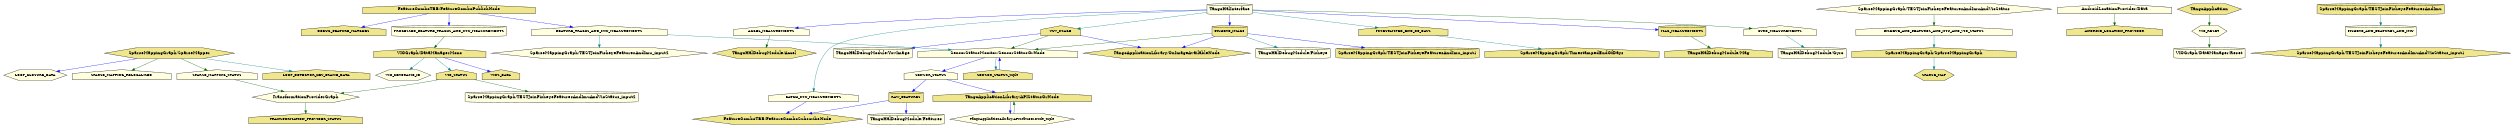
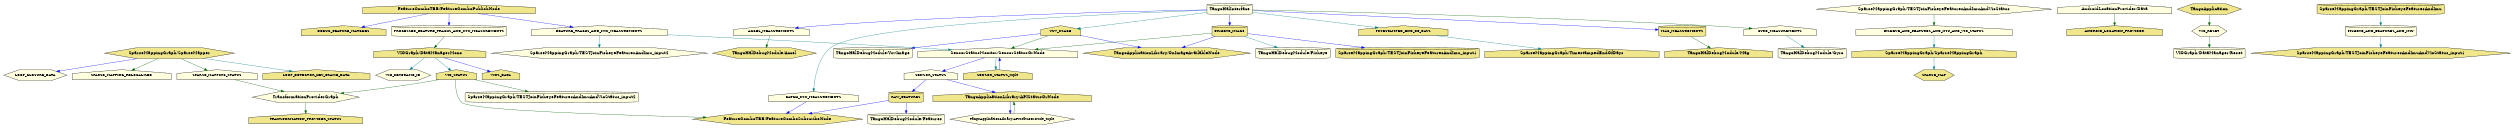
edge "VIO_STATUS" -> "FeatureComboTBB/FeatureComboSubscribeNode": added
